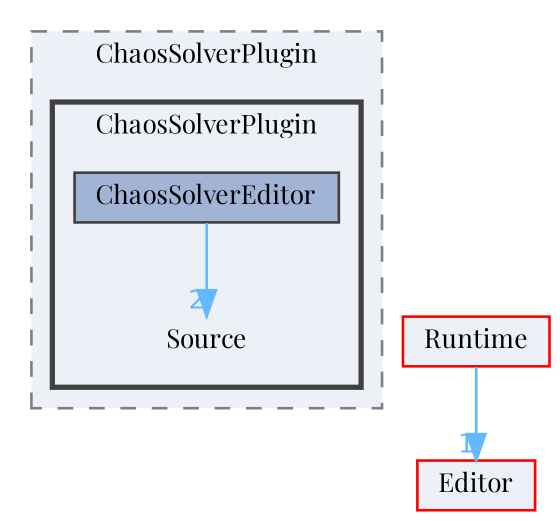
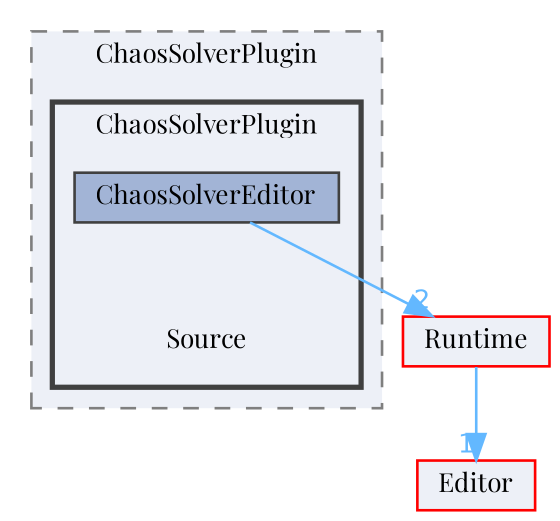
edge "ChaosSolverEditor" -> "Source": now "ChaosSolverEditor" -> "Runtime"
